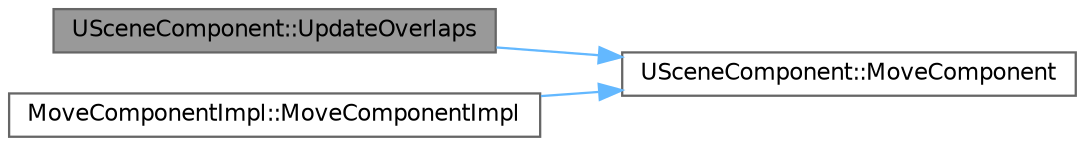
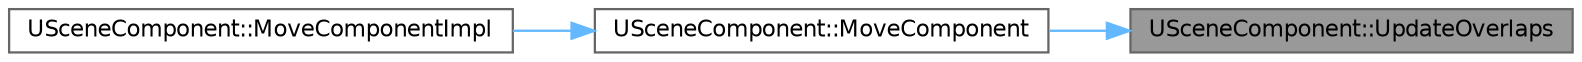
edge "USceneComponent::UpdateOverlaps" -> "USceneComponent::MoveComponent": reversed
node "MoveComponentImpl::MoveComponentImpl": label "MoveComponentImpl::MoveComponentImpl" -> "USceneComponent::MoveComponentImpl"
